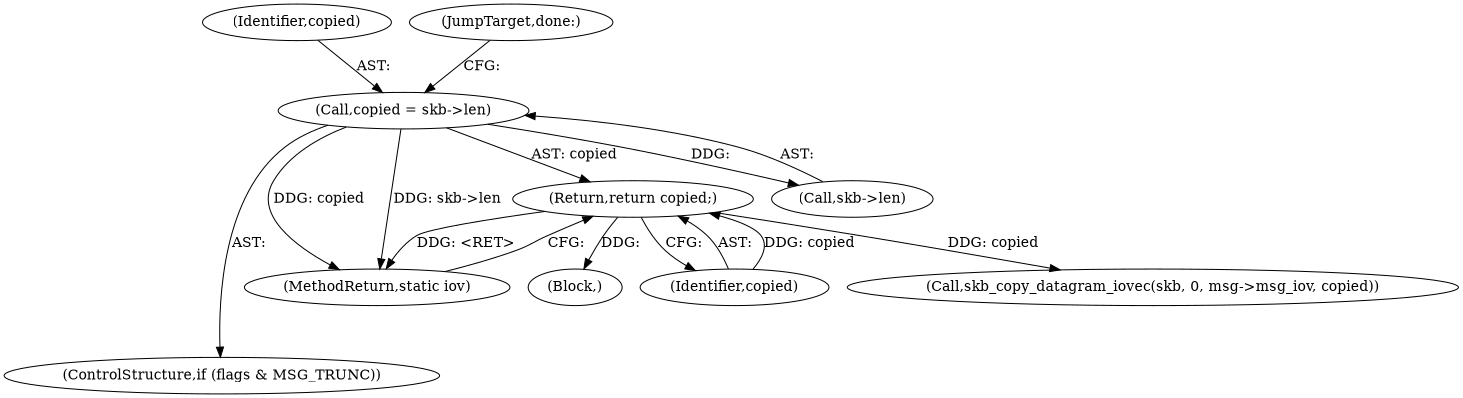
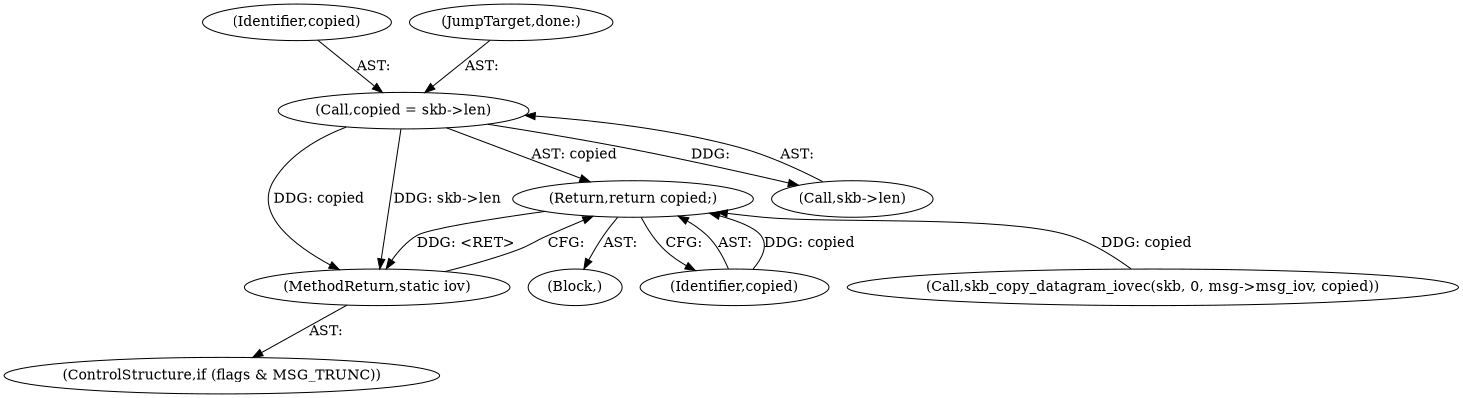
edge "(JumpTarget,done:)" -> "(Call,copied = skb->len)": label "CFG: " -> "AST: "
edge "(Call,copied = skb->len)" -> "(ControlStructure,if (flags & MSG_TRUNC))": now "(MethodReturn,static iov)" -> "(ControlStructure,if (flags & MSG_TRUNC))"
edge "(Return,return copied;)" -> "(Call,skb_copy_datagram_iovec(skb, 0, msg->msg_iov, copied))": reversed
edge "(Return,return copied;)" -> "(Block,)": label "DDG: " -> "AST: "
